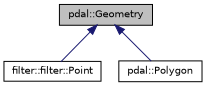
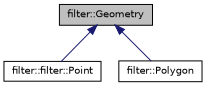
node "pdal::Geometry": label "pdal::Geometry" -> "filter::Geometry"
node "pdal::Polygon": label "pdal::Polygon" -> "filter::Polygon"
